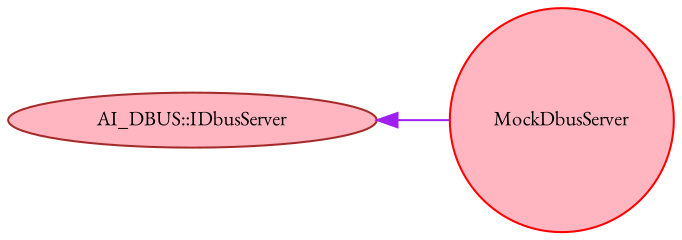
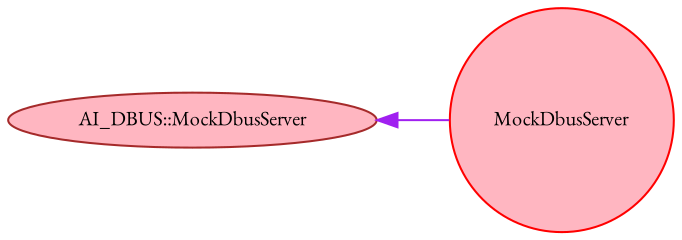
node "AI_DBUS::IDbusServer": label "AI_DBUS::IDbusServer" -> "AI_DBUS::MockDbusServer"
